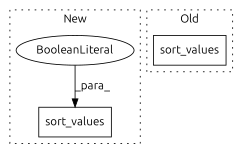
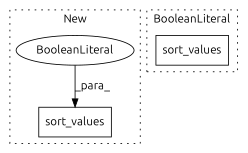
cluster "Old": label "Old" -> "BooleanLiteral"
